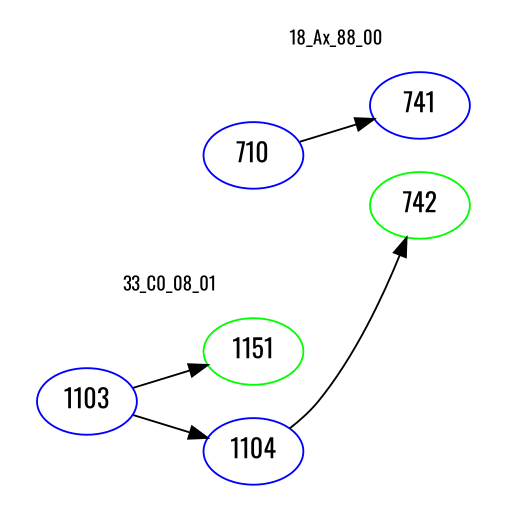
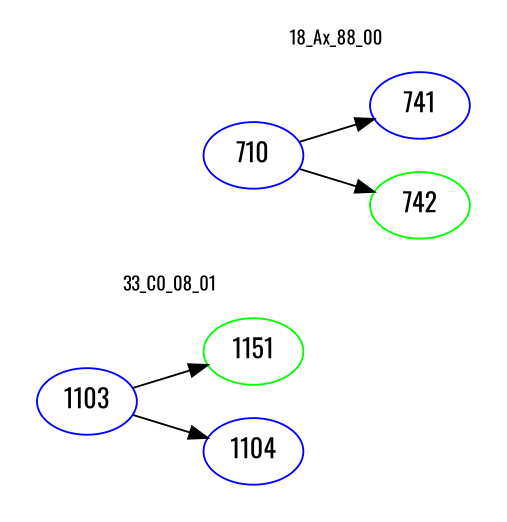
edge "1104" -> "742": now "710" -> "742"
